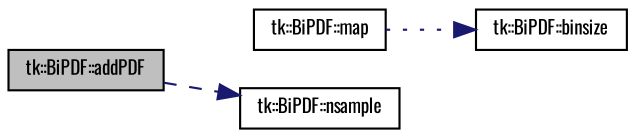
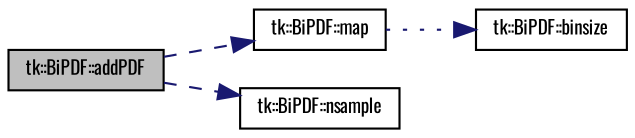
edge "tk::BiPDF::addPDF" -> "tk::BiPDF::map": added
